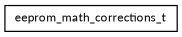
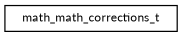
node "eeprom_math_corrections_t": label "eeprom_math_corrections_t" -> "math_math_corrections_t"
